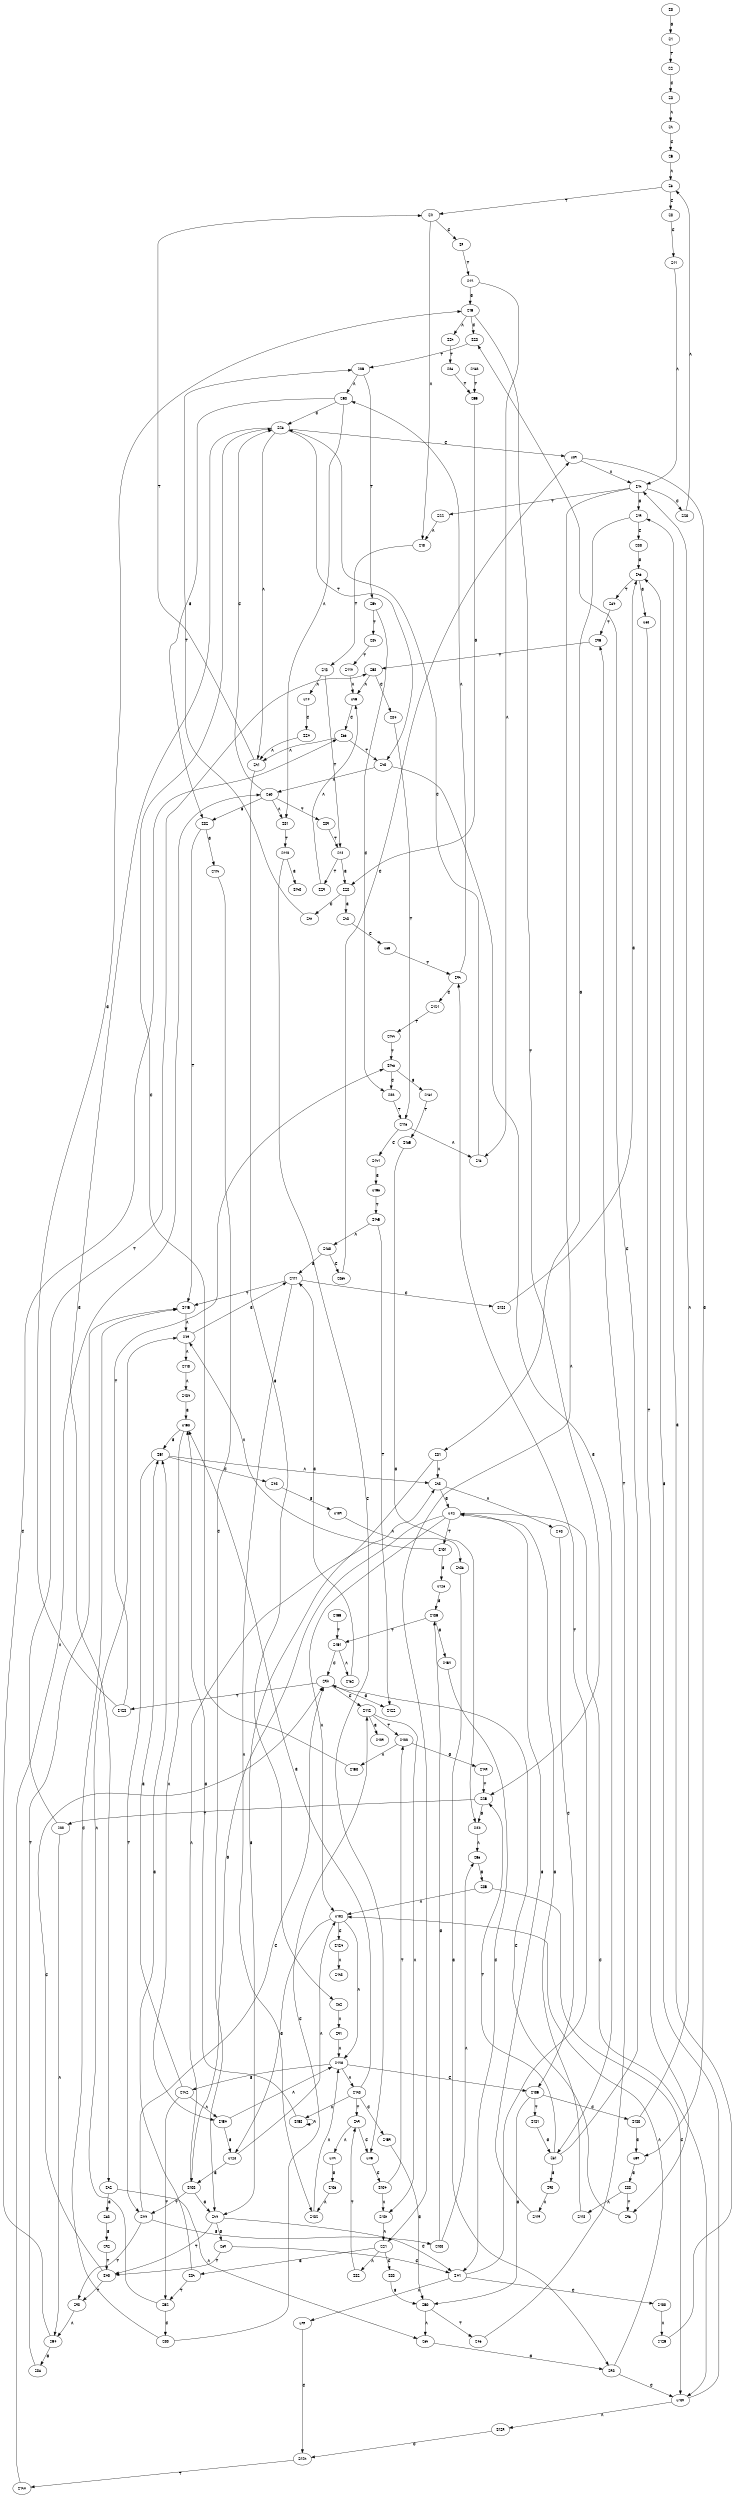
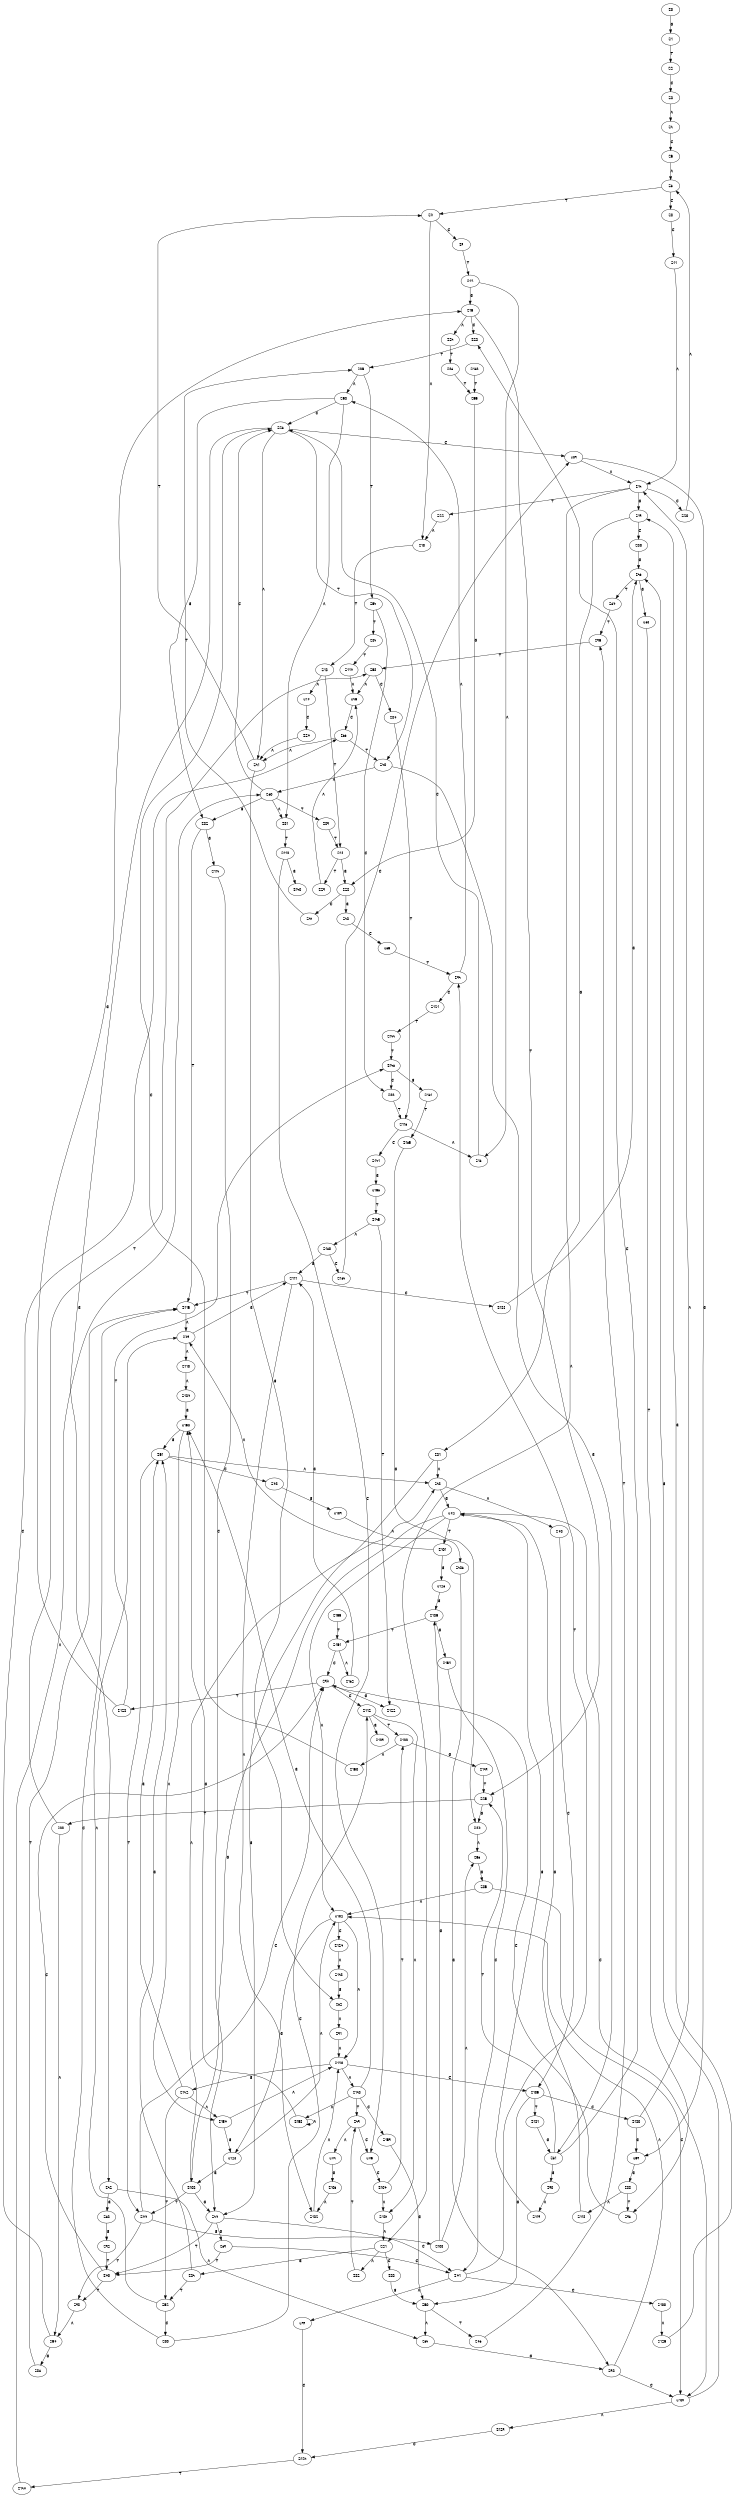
node "S364": label "S364" -> "S164"
edge "S148" -> "S62": added, label "G"
